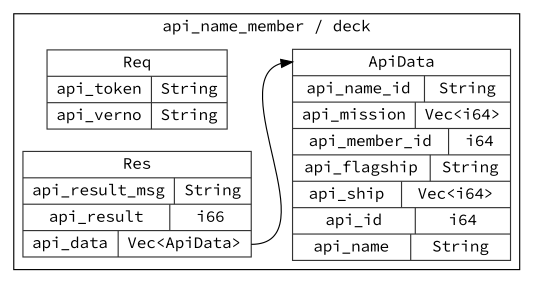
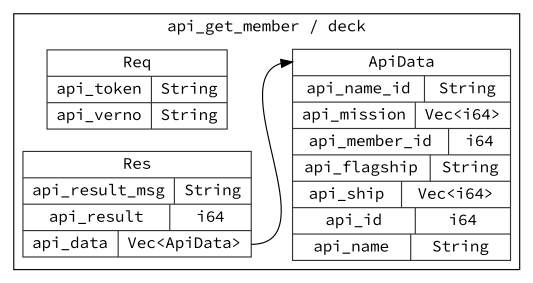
cluster "api_name_member / deck": label "api_name_member / deck" -> "api_get_member / deck"
node "Res": text "i66" -> "i64"
